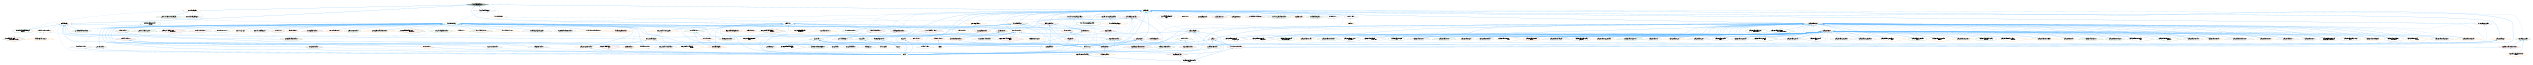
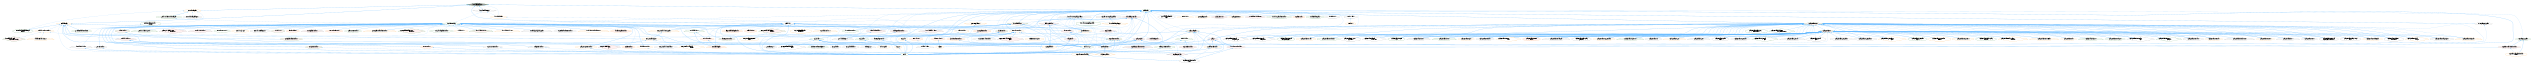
node "MaterialCachedData.h": removed
